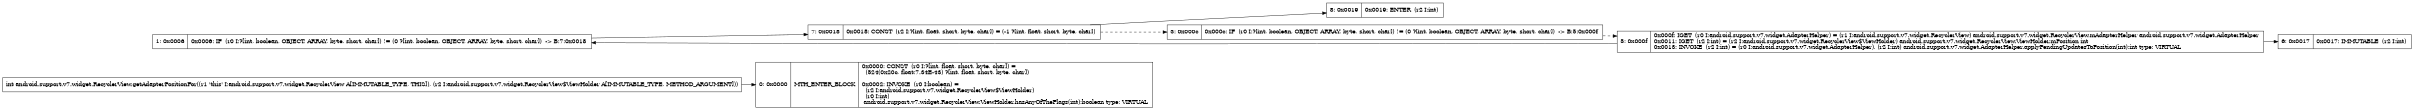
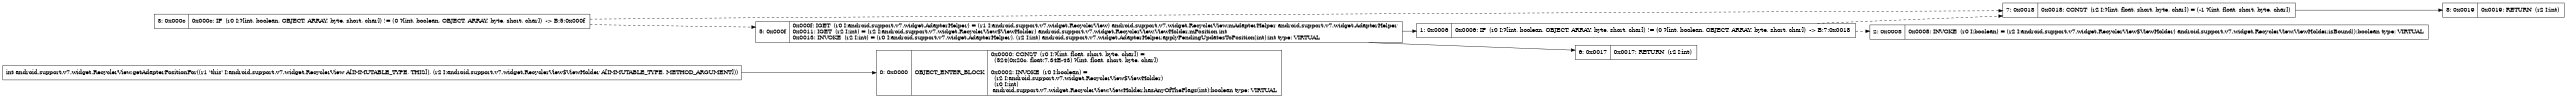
node "8: 0x0019": text "0x0019: ENTER  (r2 I:int)" -> "0x0019: RETURN  (r2 I:int)"
edge "7: 0x0018" -> "3: 0x000c": reversed
node "2: 0x0008": added
edge "1: 0x0006" -> "7: 0x0018": style solid -> dashed
node "6: 0x0017": text "0x0017: IMMUTABLE  (r2 I:int)" -> "0x0017: RETURN  (r2 I:int)"
node "0: 0x0000": text "MTH_ENTER_BLOCK" -> "OBJECT_ENTER_BLOCK"
